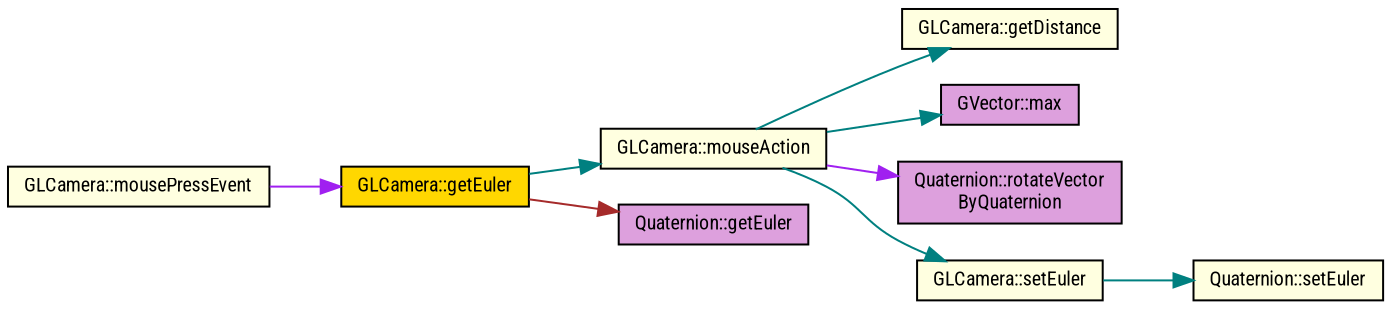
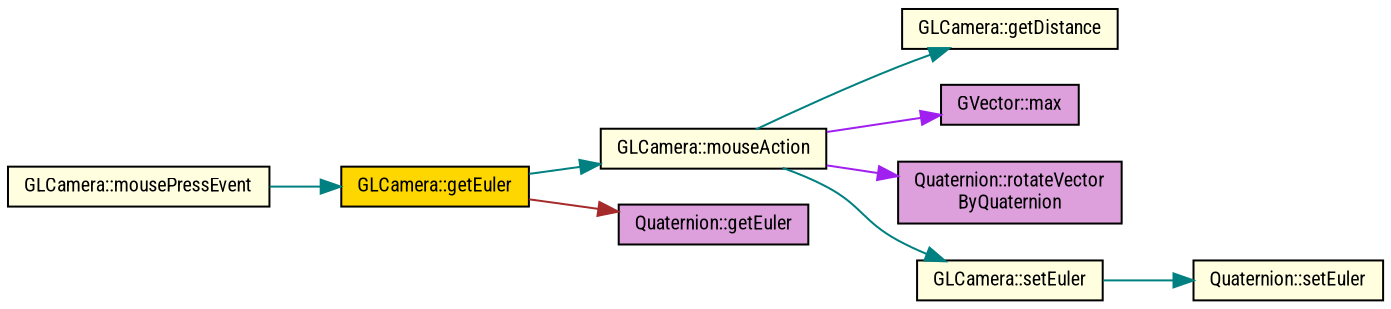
edge "GLCamera::mouseAction" -> "GVector::max": color teal -> purple
edge "GLCamera::mousePressEvent" -> "GLCamera::getEuler": color purple -> teal
